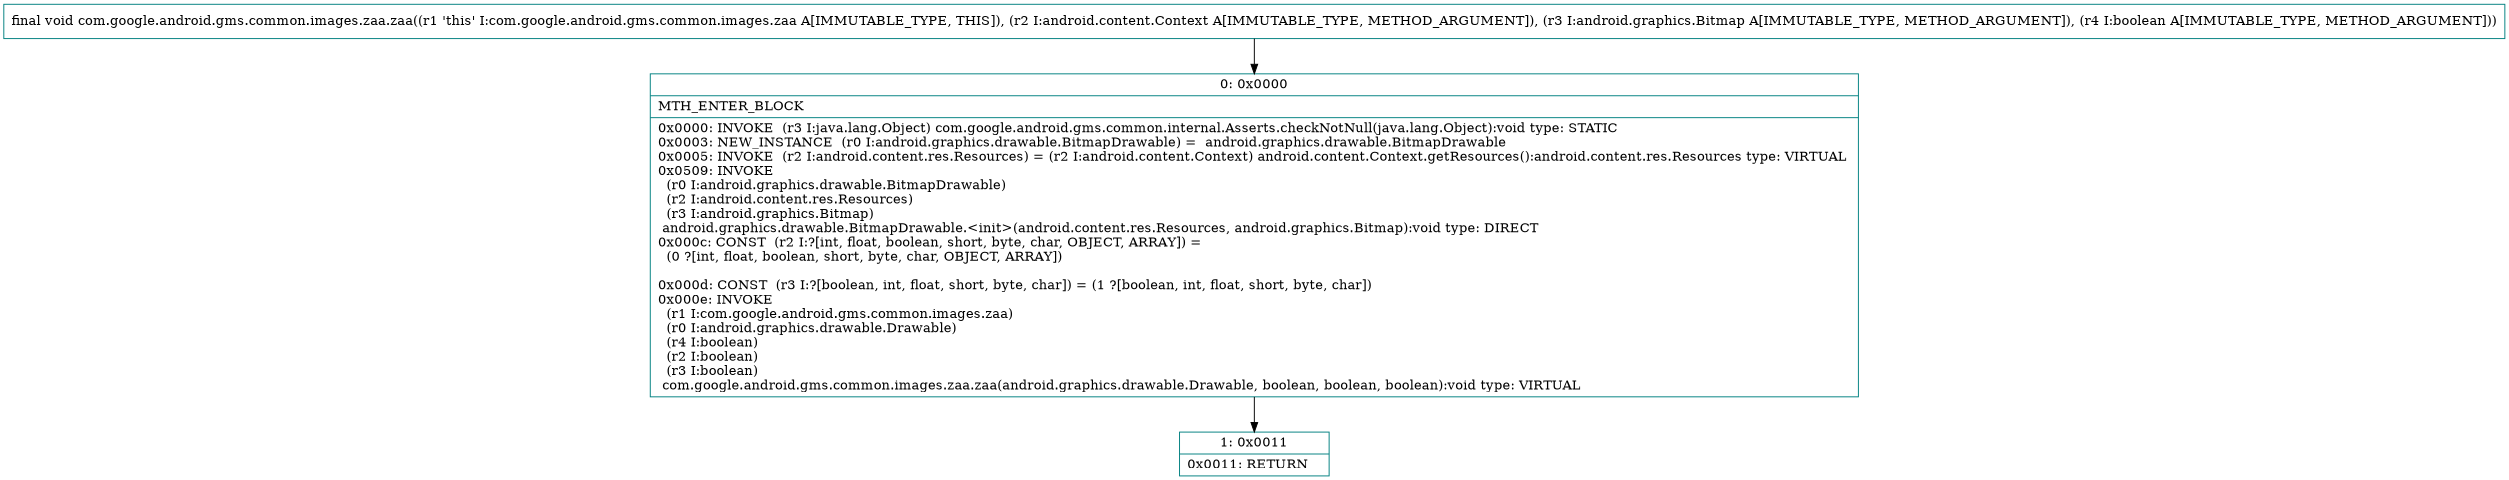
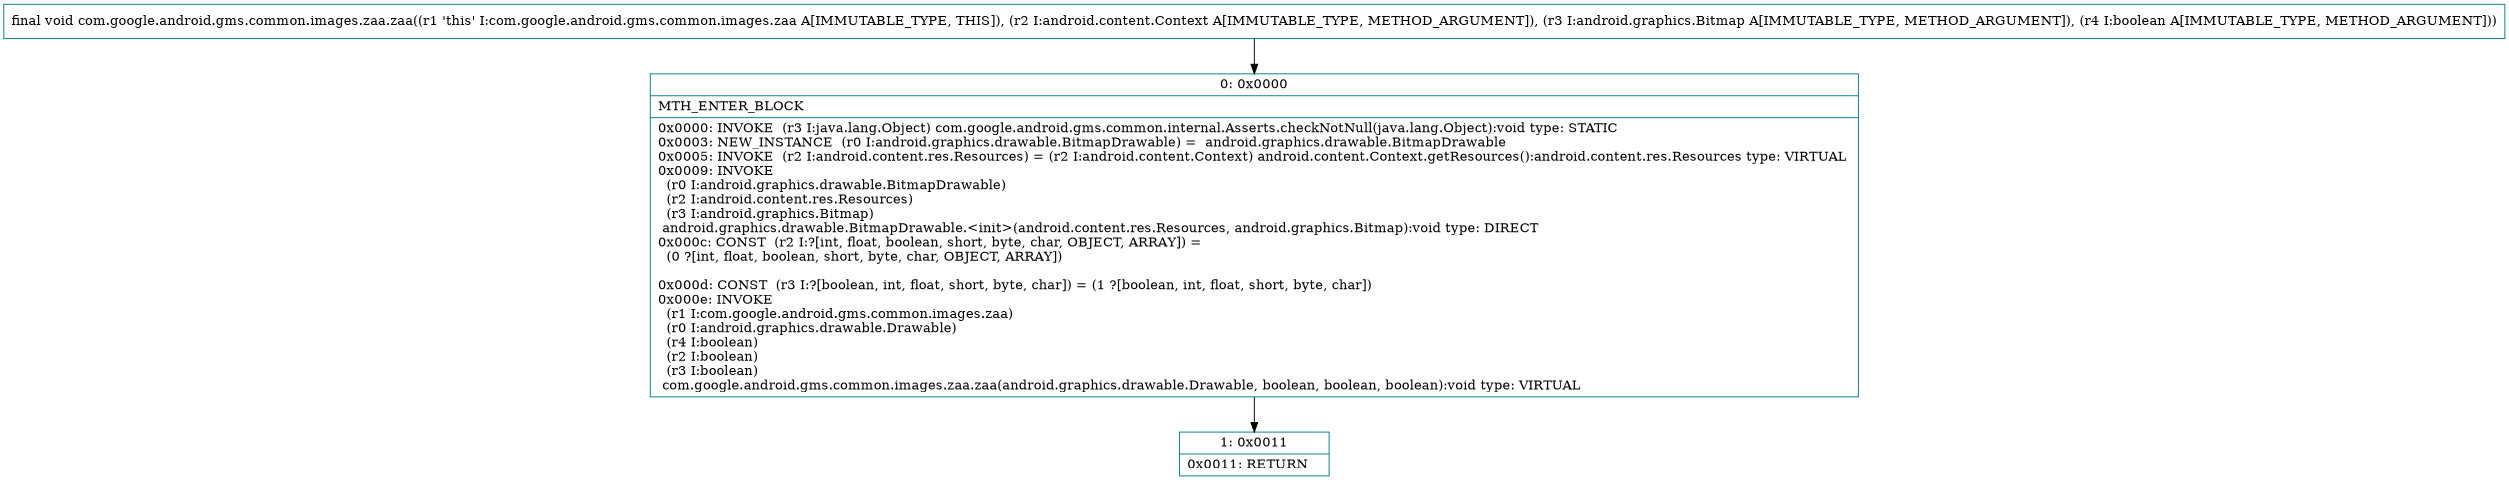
node "0: 0x0000": text "0x0509: INVOKE" -> "0x0009: INVOKE"
